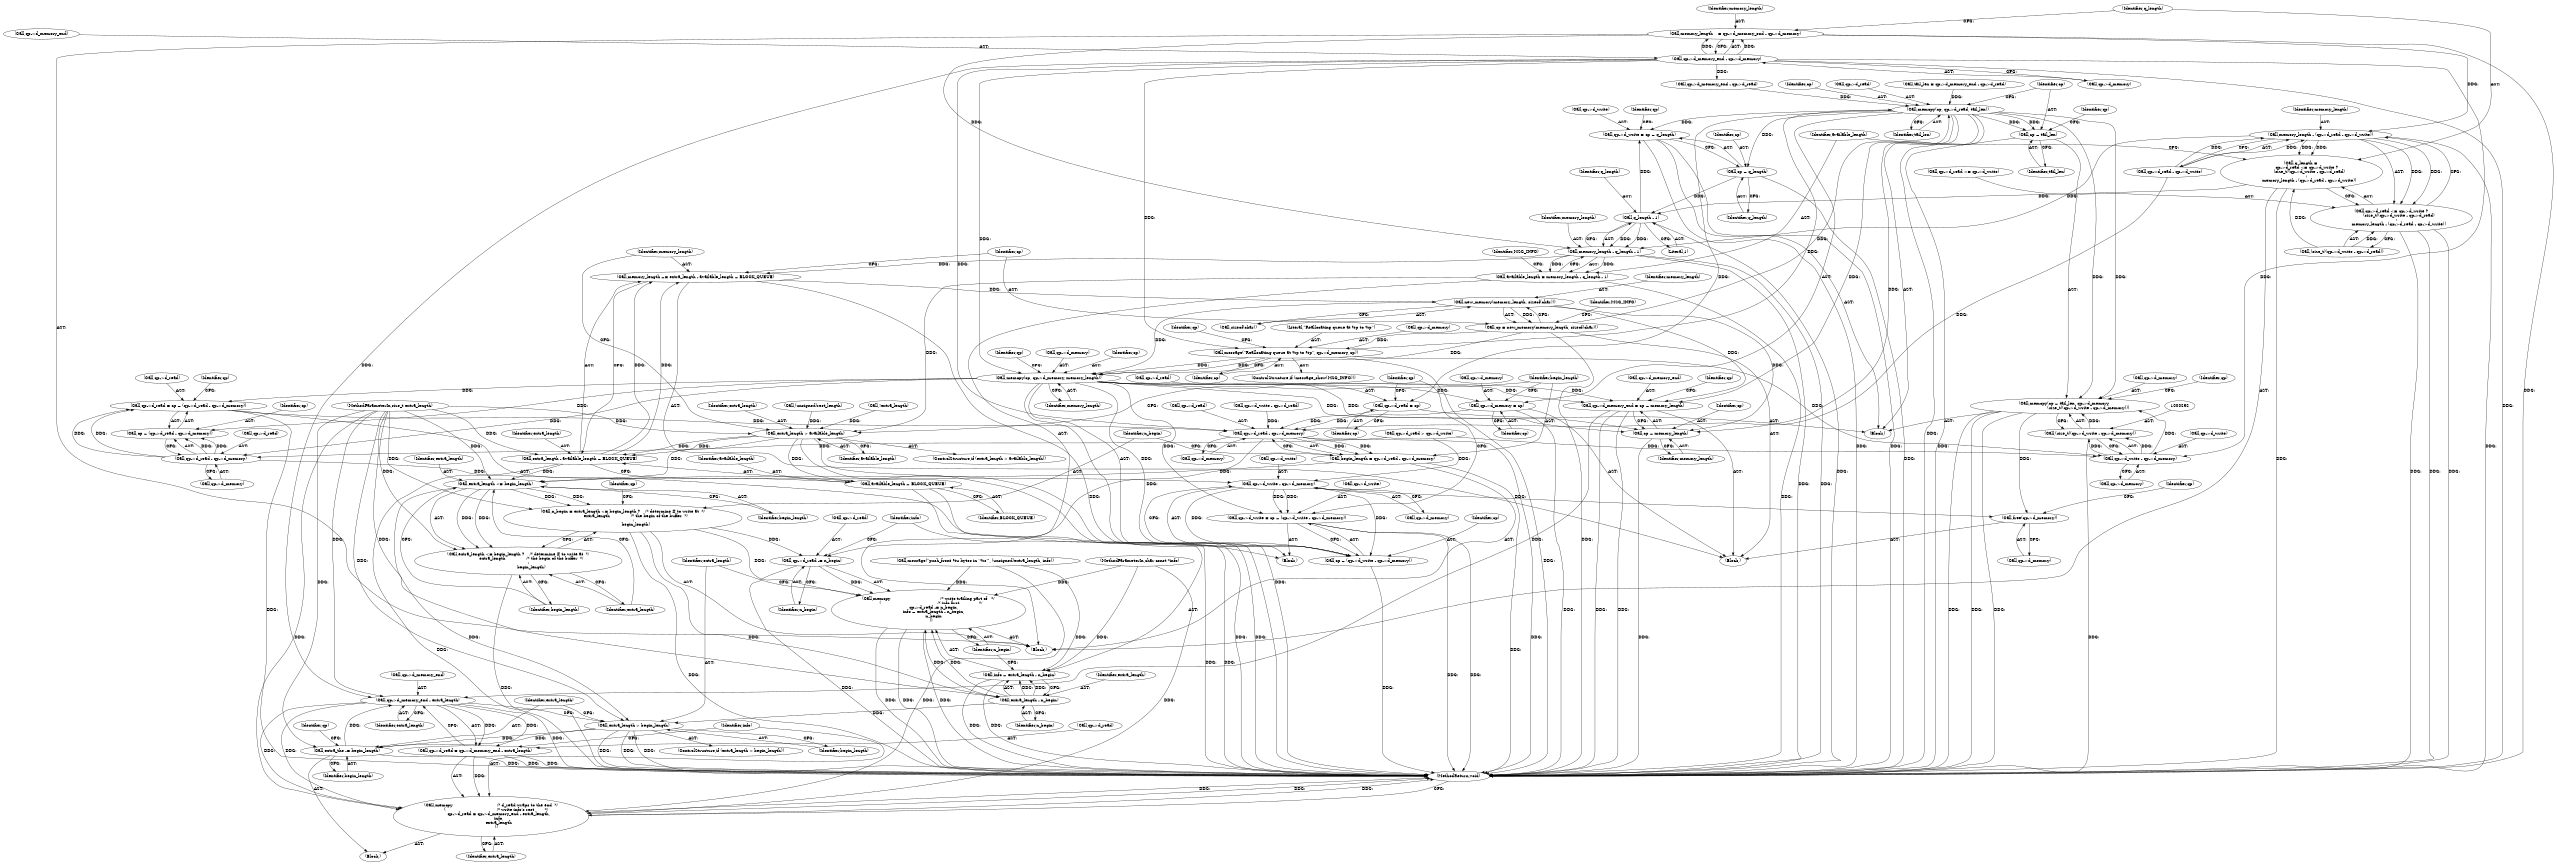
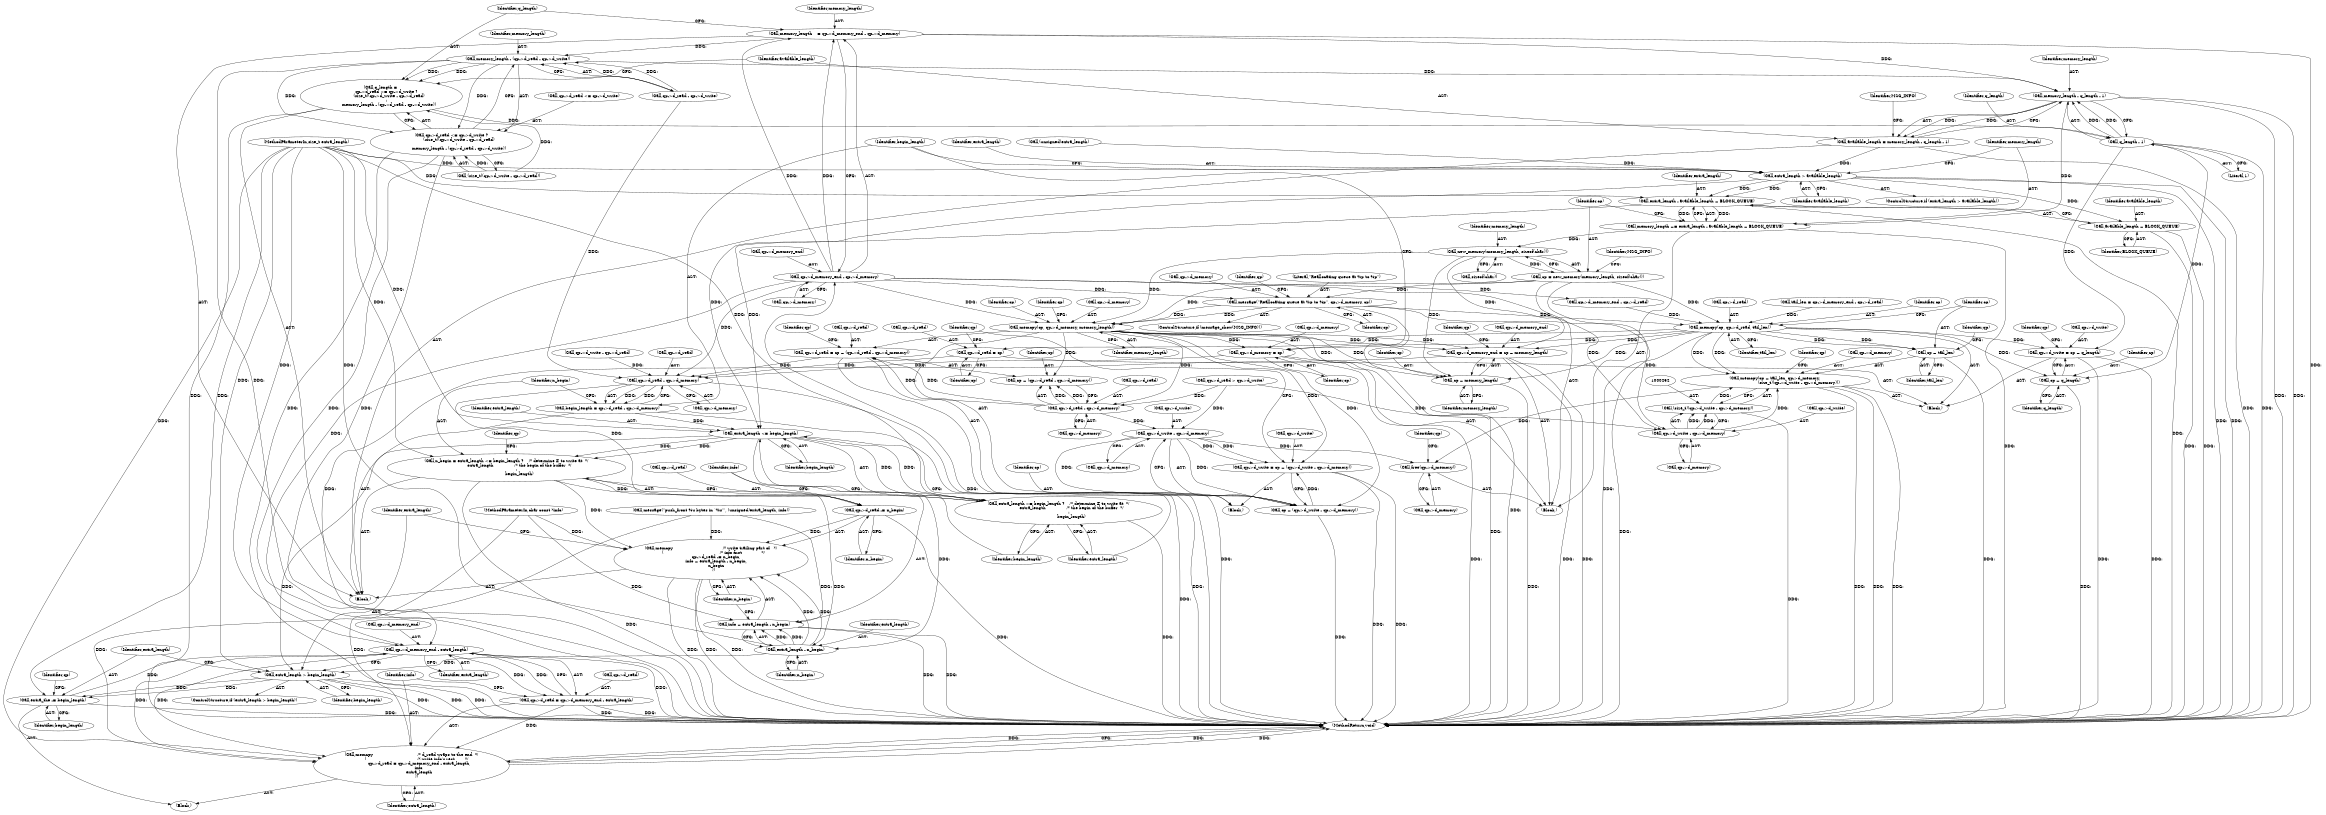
edge "(Call,cp + q_length)" -> "(Call,q_length - 1)": reversed
edge "(Call,memcpy(cp, qp->d_read, tail_len))" -> "(Call,qp->d_memory = cp)": label "AST: " -> "DDG: "
edge "(Call,memcpy(cp, qp->d_memory, memory_length))" -> "(Call,qp->d_read = cp + (qp->d_read - qp->d_memory))": label "DDG: " -> "AST: "
node "(Call,(unsigned)rest_length)": label "(Call,(unsigned)rest_length)" -> "(Call,(unsigned)extra_length)"
node "(Call,!extra_length)": removed
edge "(Call,cp + (qp->d_read - qp->d_memory))" -> "(Call,qp->d_read = cp + (qp->d_read - qp->d_memory))": removed, label "AST:"
edge "(Call,extra_length <= begin_length)" -> "(Call,extra_length - n_begin)": added, label "DDG:"
edge "(Call,cp + (qp->d_write - qp->d_memory))" -> "(Call,qp->d_write = cp + (qp->d_write - qp->d_memory))": label "AST: " -> "DDG: "
edge "(Call,qp->d_memory_end - qp->d_memory)" -> "(MethodReturn,void)": reversed
